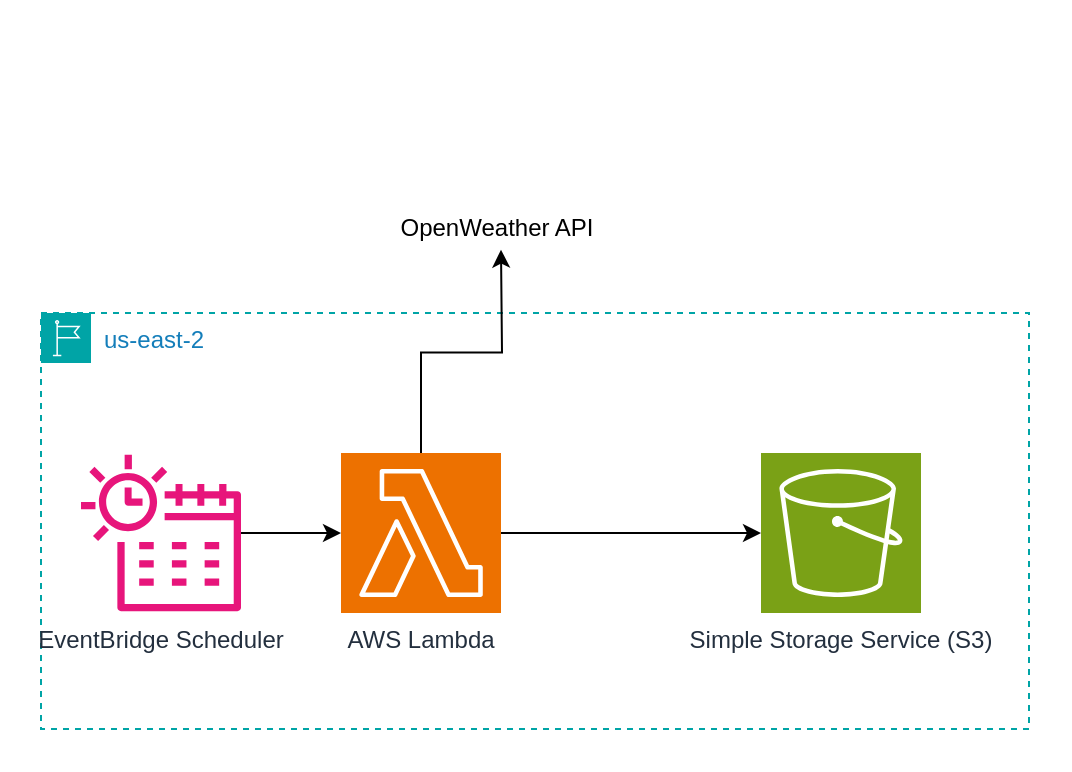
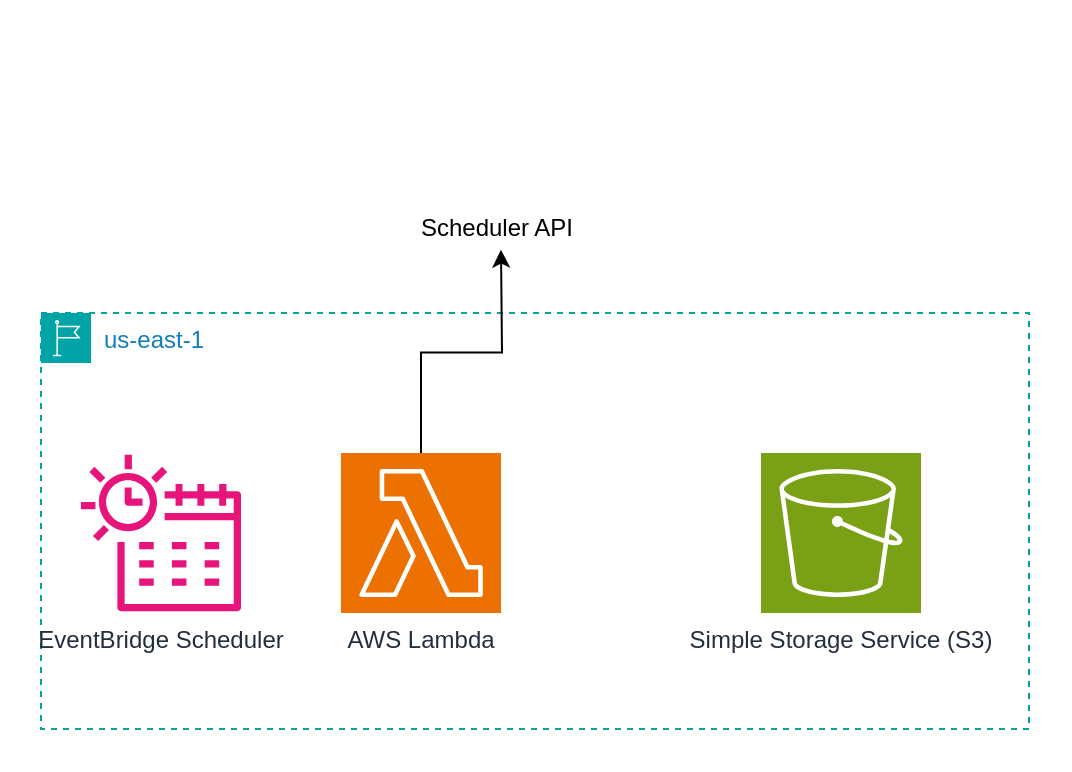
node "OpenWeather API": label "OpenWeather API" -> "Scheduler API"
node "us-east-2": label "us-east-2" -> "us-east-1"
edge "EventBridge Scheduler" -> "AWS Lambda": removed
edge "AWS Lambda" -> "Simple Storage Service (S3)": removed
